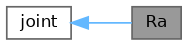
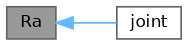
edge "Ra" -> "joint": reversed
